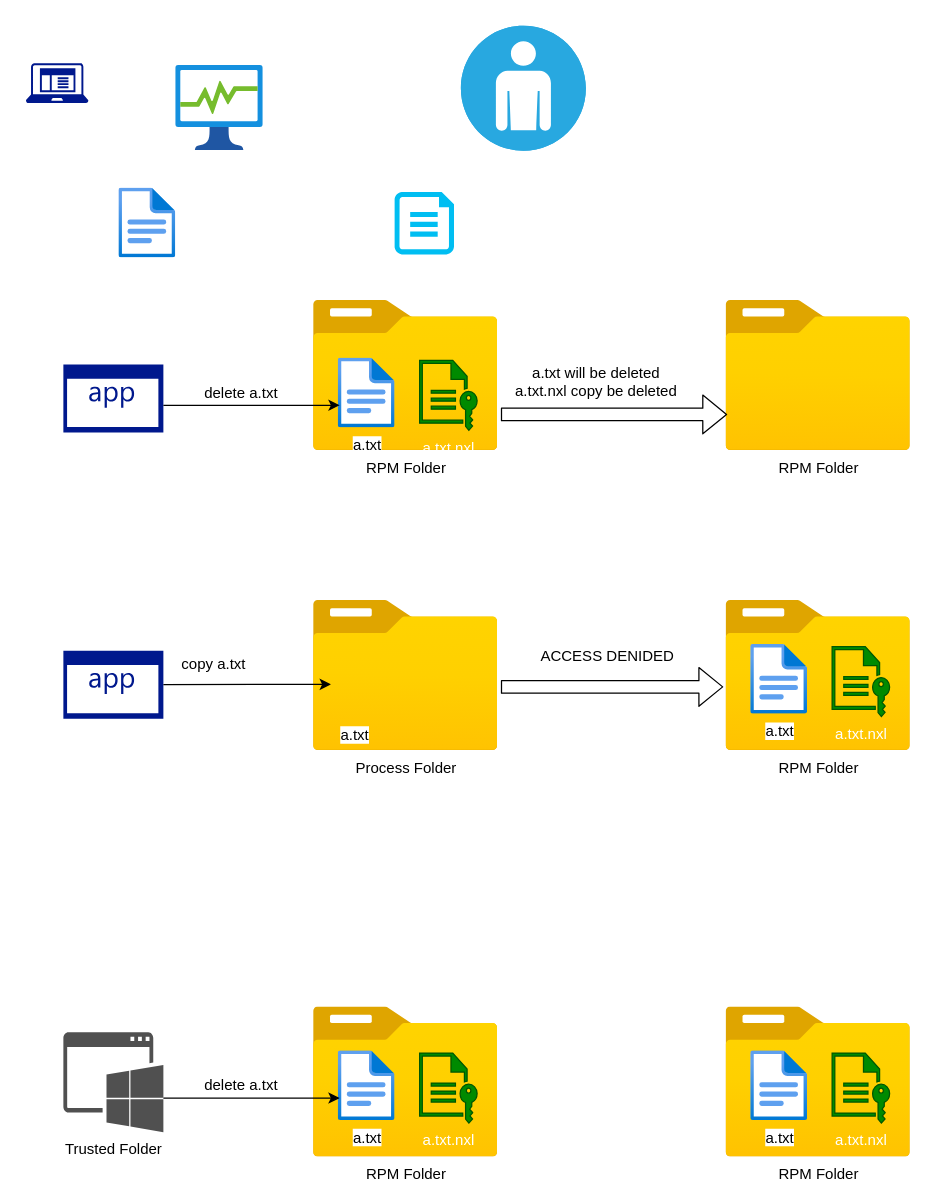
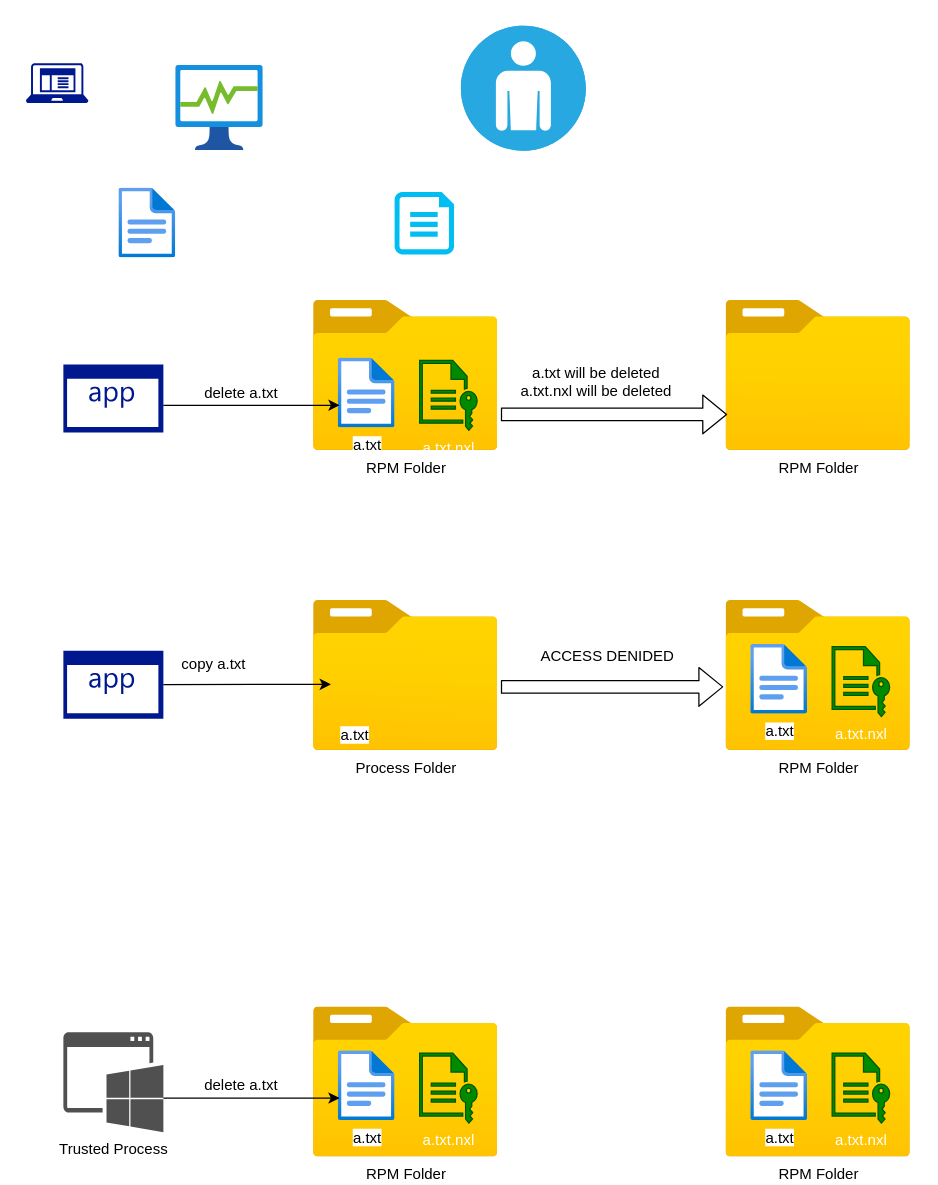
node "a.txt will be deleted a.txt.nxl copy be deleted": label "a.txt will be deleted a.txt.nxl copy be deleted" -> "a.txt will be deleted a.txt.nxl will be deleted"
node "Trusted Folder": label "Trusted Folder" -> "Trusted Process"
